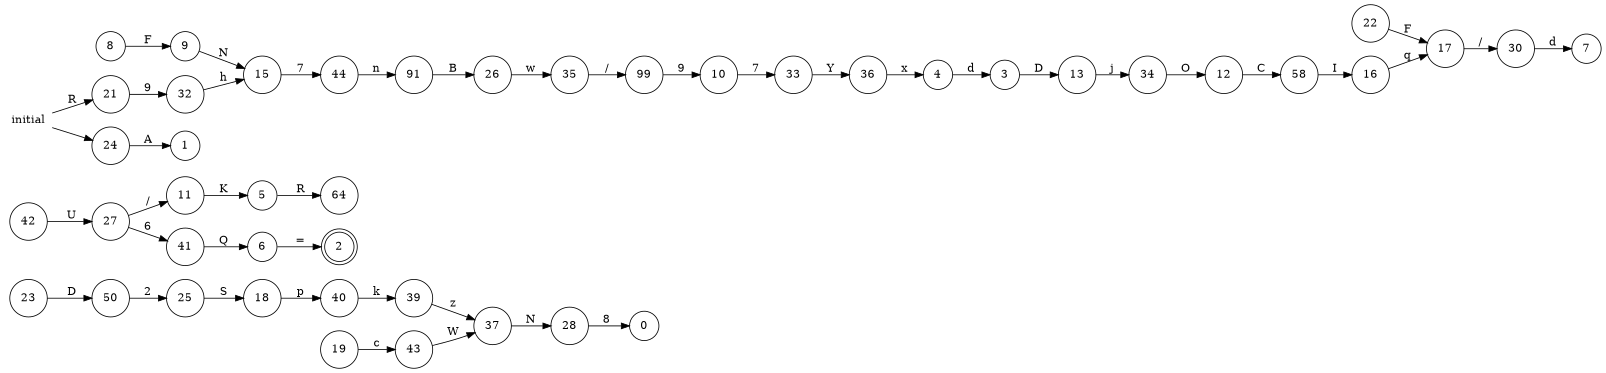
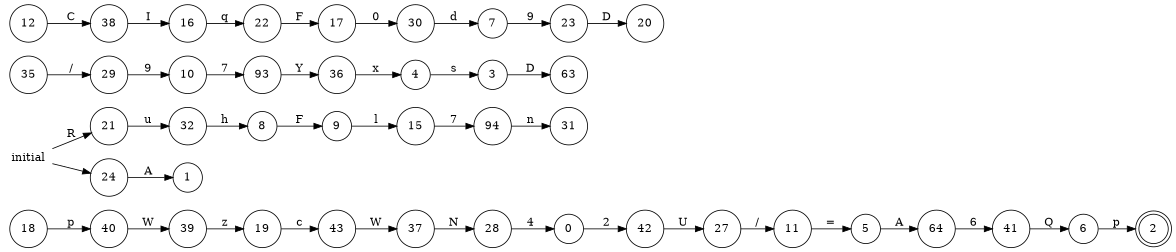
edge "7" -> "23": added, label "9"
edge "17" -> "30": label "/" -> "0"
edge "9" -> "15": label "N" -> "l"
edge "16" -> "17": now "16" -> "22"
edge "4" -> "3": label "d" -> "s"
node "44": label "44" -> "94"
node "91": label "91" -> "31"
node "26": removed
node "99": label "99" -> "29"
node "33": label "33" -> "93"
node "13": label "13" -> "63"
node "34": removed
node "58": label "58" -> "38"
edge "32" -> "15": now "32" -> "8"
edge "21" -> "32": label "9" -> "u"
edge "11" -> "5": label "K" -> "="
edge "5" -> "64": label "R" -> "A"
edge "0" -> "42": added, label "2"
edge "27" -> "41": now "64" -> "41"
edge "6" -> "2": label "=" -> "p"
edge "40" -> "39": label "k" -> "W"
node "50": label "50" -> "20"
node "25": removed
edge "39" -> "37": now "39" -> "19"
edge "28" -> "0": label "8" -> "4"
